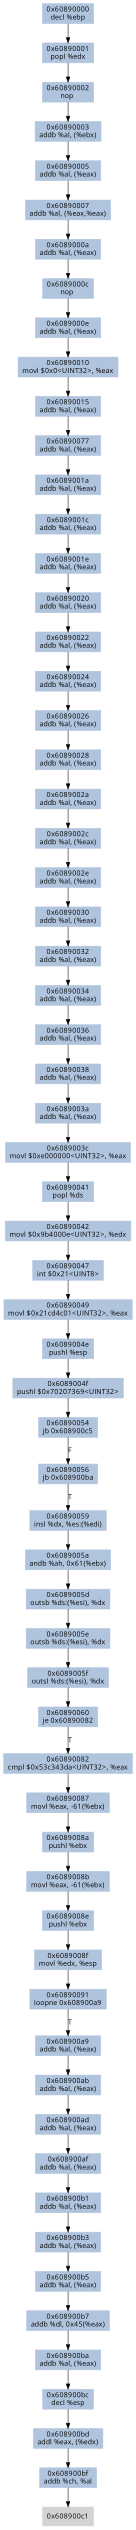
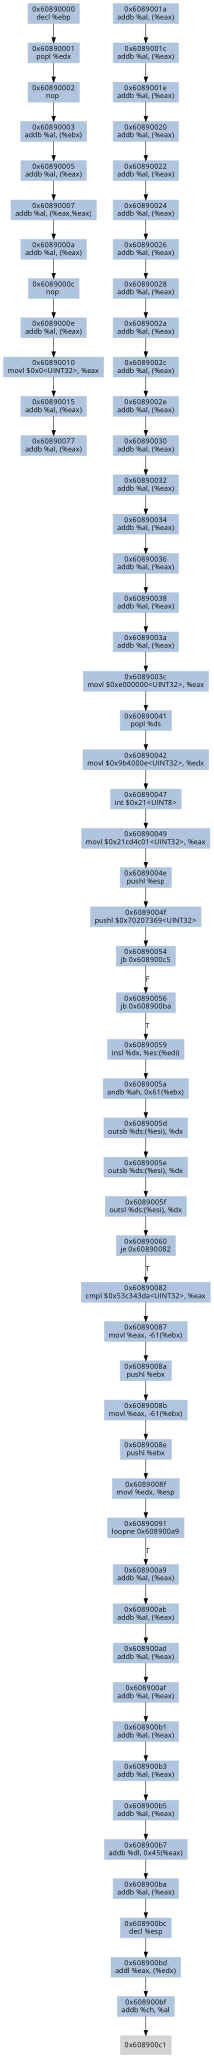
edge "0x60890077 addb %al, (%eax)" -> "0x6089001a addb %al, (%eax)": removed
